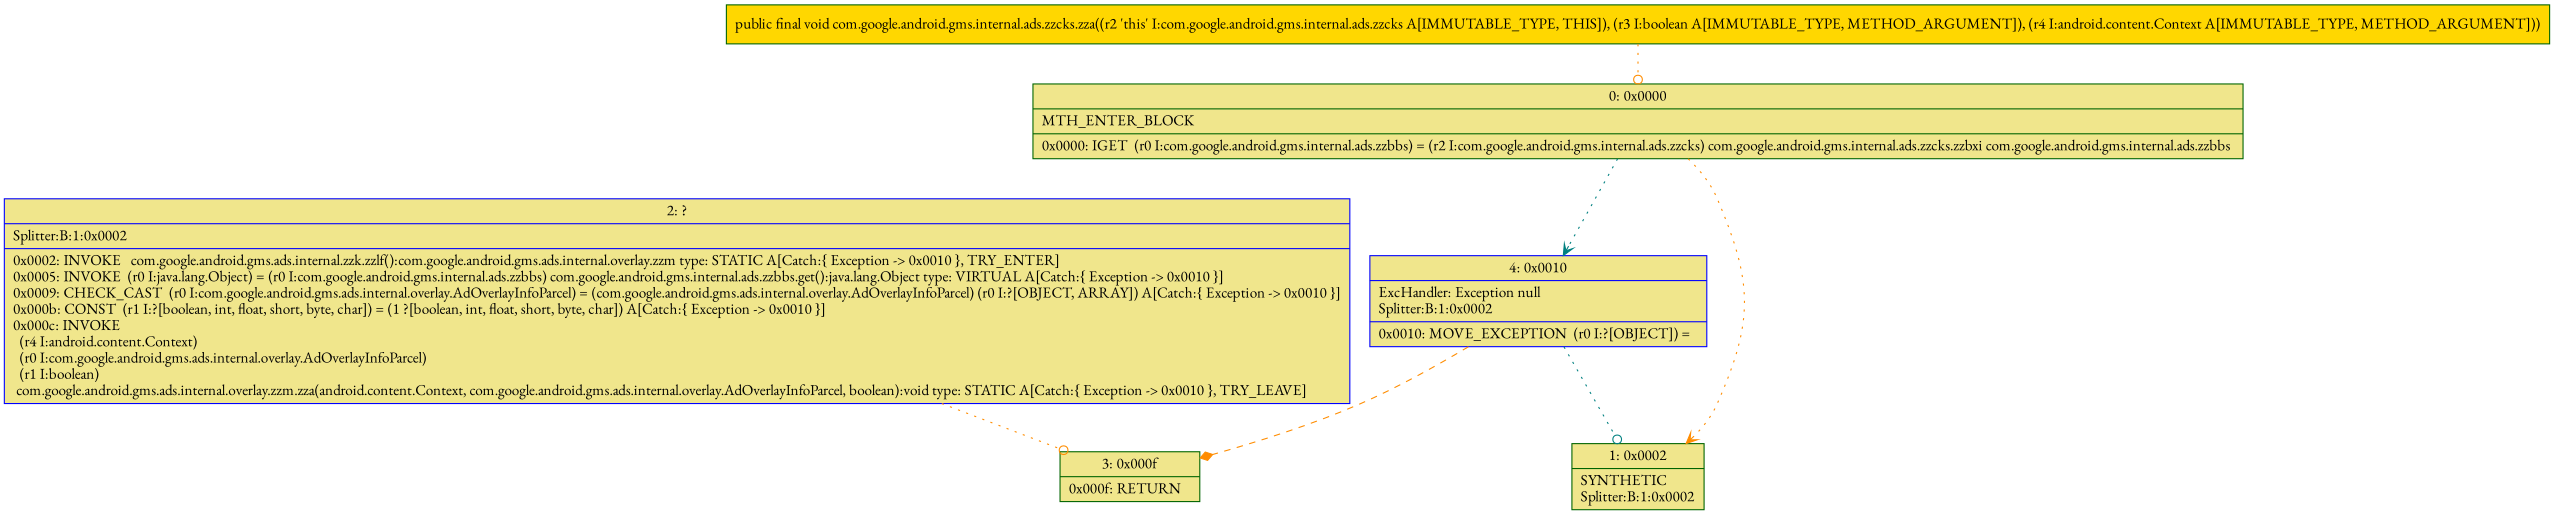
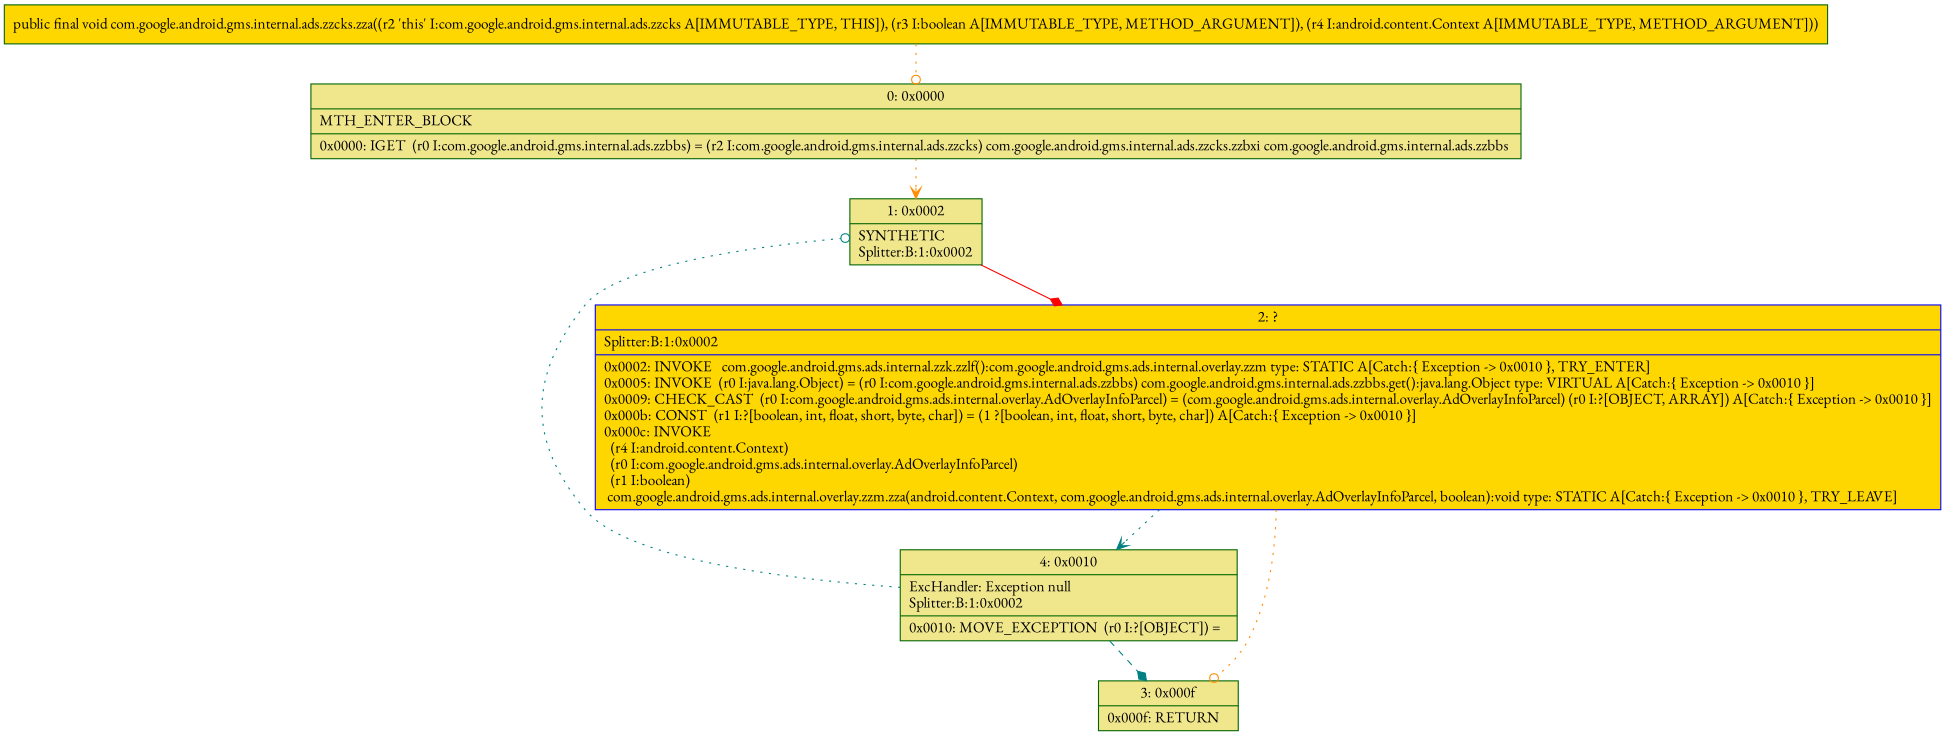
edge "0: 0x0000" -> "4: 0x0010": now "2: ?" -> "4: 0x0010"
edge "1: 0x0002" -> "2: ?": added
node "2: ?": fillcolor khaki -> gold
node "4: 0x0010": color blue -> darkgreen
edge "4: 0x0010" -> "3: 0x000f": color darkorange -> teal
